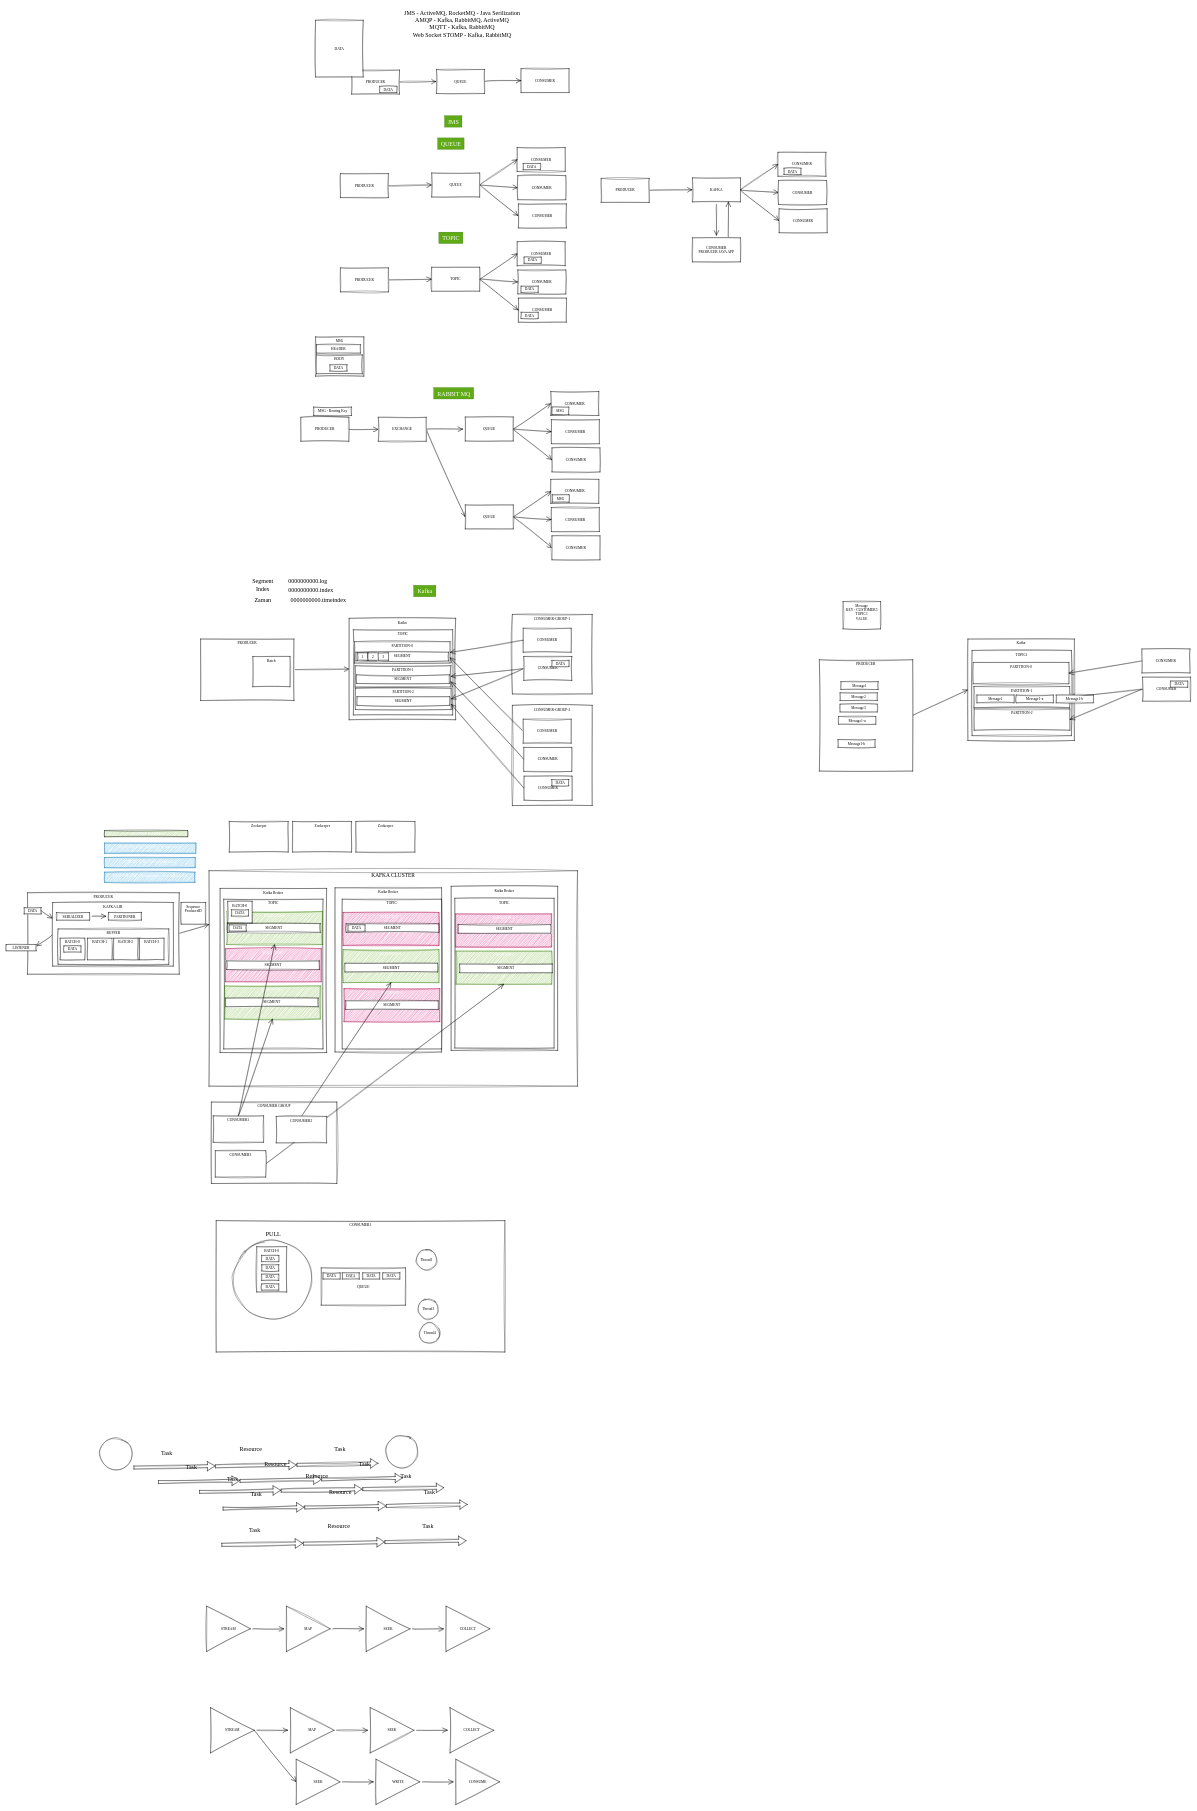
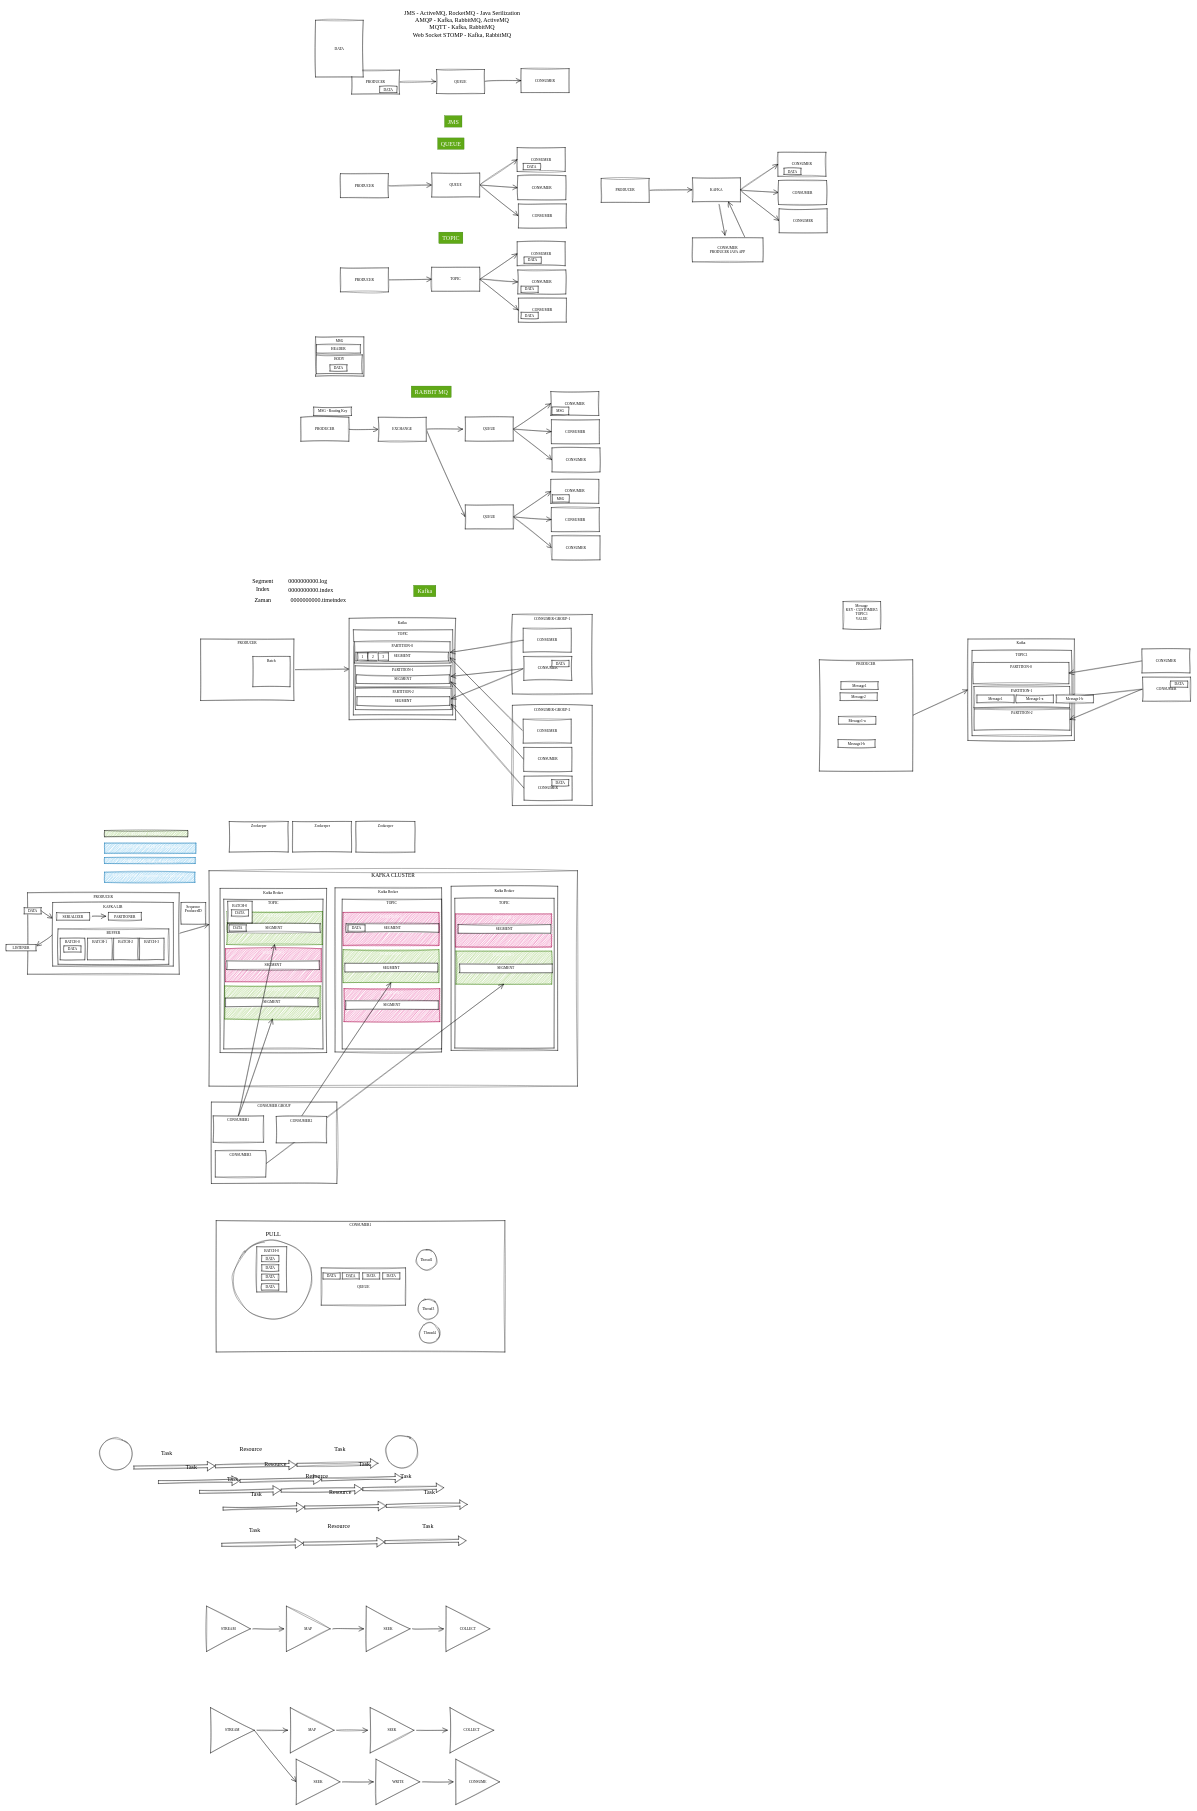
node "CONSUMER PRODUCER JAVA APP": size 48x24 -> 71x24
node "RABBIT MQ": moved (454, 393) -> (431, 392)
node "Message3": removed
node "AT MOST ONE - Retry: 0 and ack: 1": size 91x10 -> 91x6
